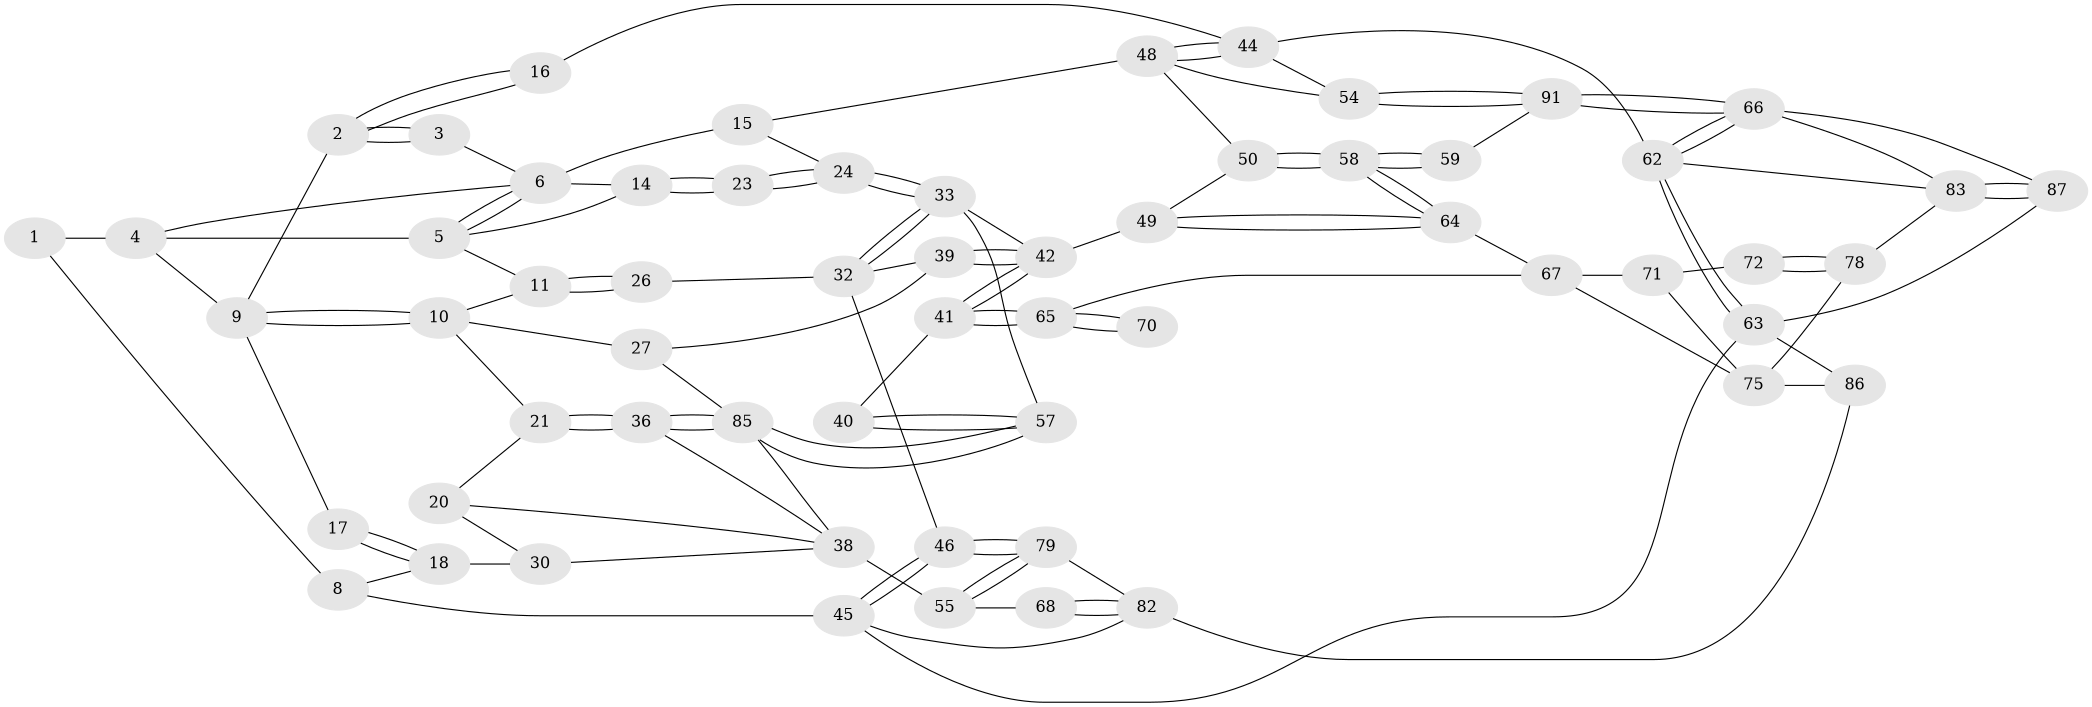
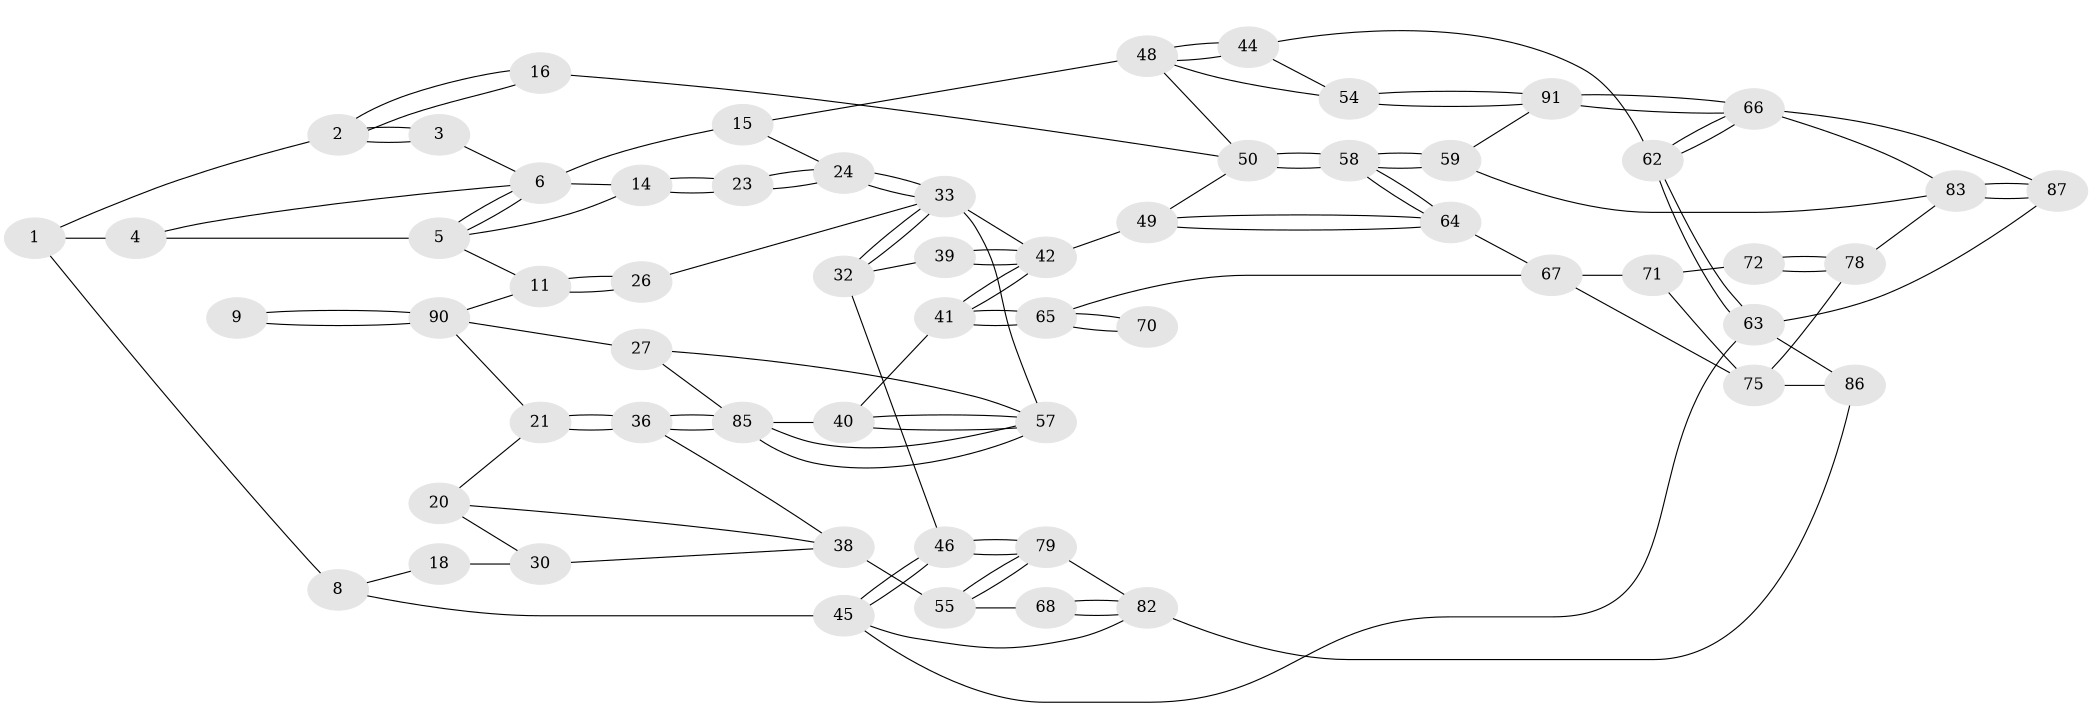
edge "44" -- "16": now "50" -- "16"
edge "62" -- "83": now "59" -- "83"
edge "2" -- "9": now "2" -- "1"
edge "4" -- "9": removed
edge "32" -- "26": now "33" -- "26"
node "10": label "10" -> "90"
edge "39" -- "27": now "57" -- "27"
edge "85" -- "38": now "85" -- "40"
node "17": removed
